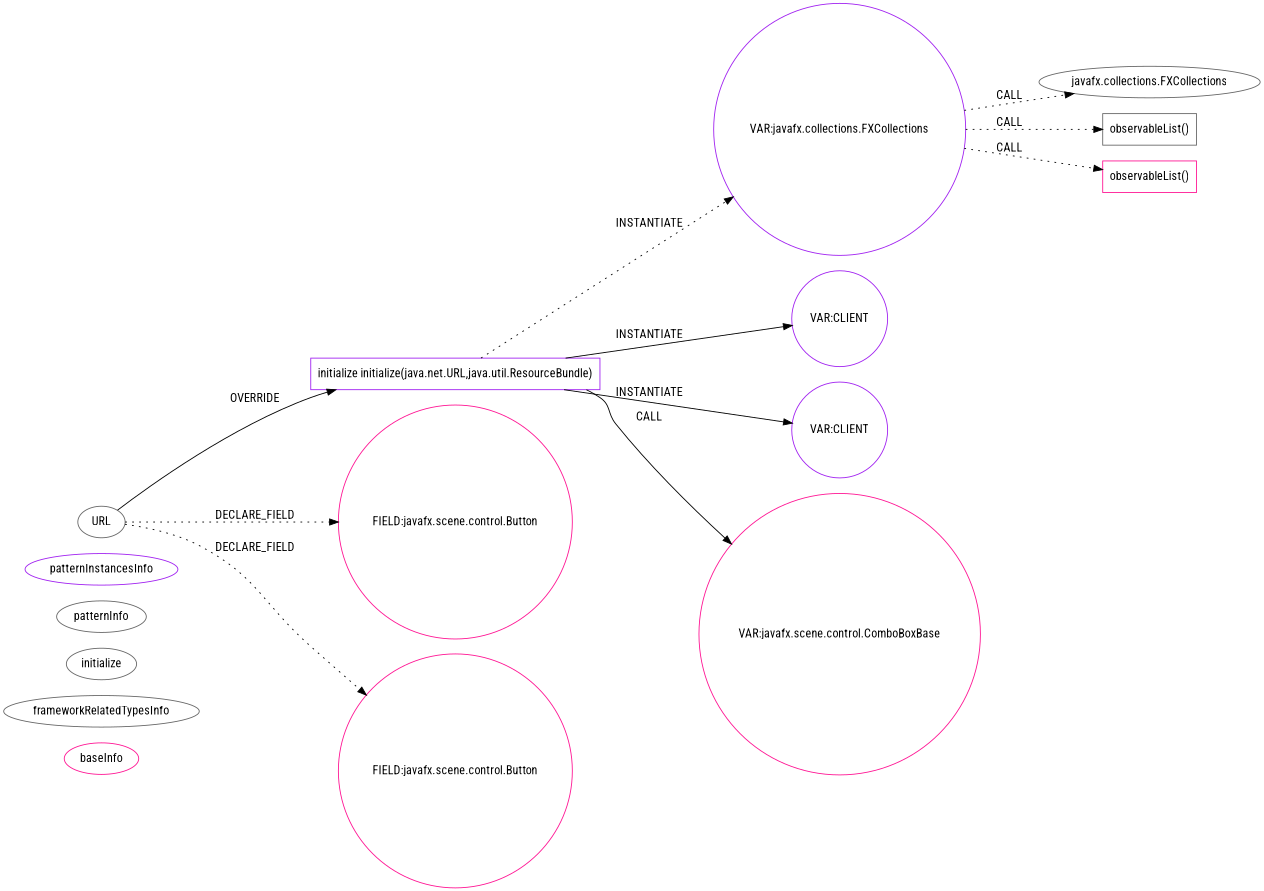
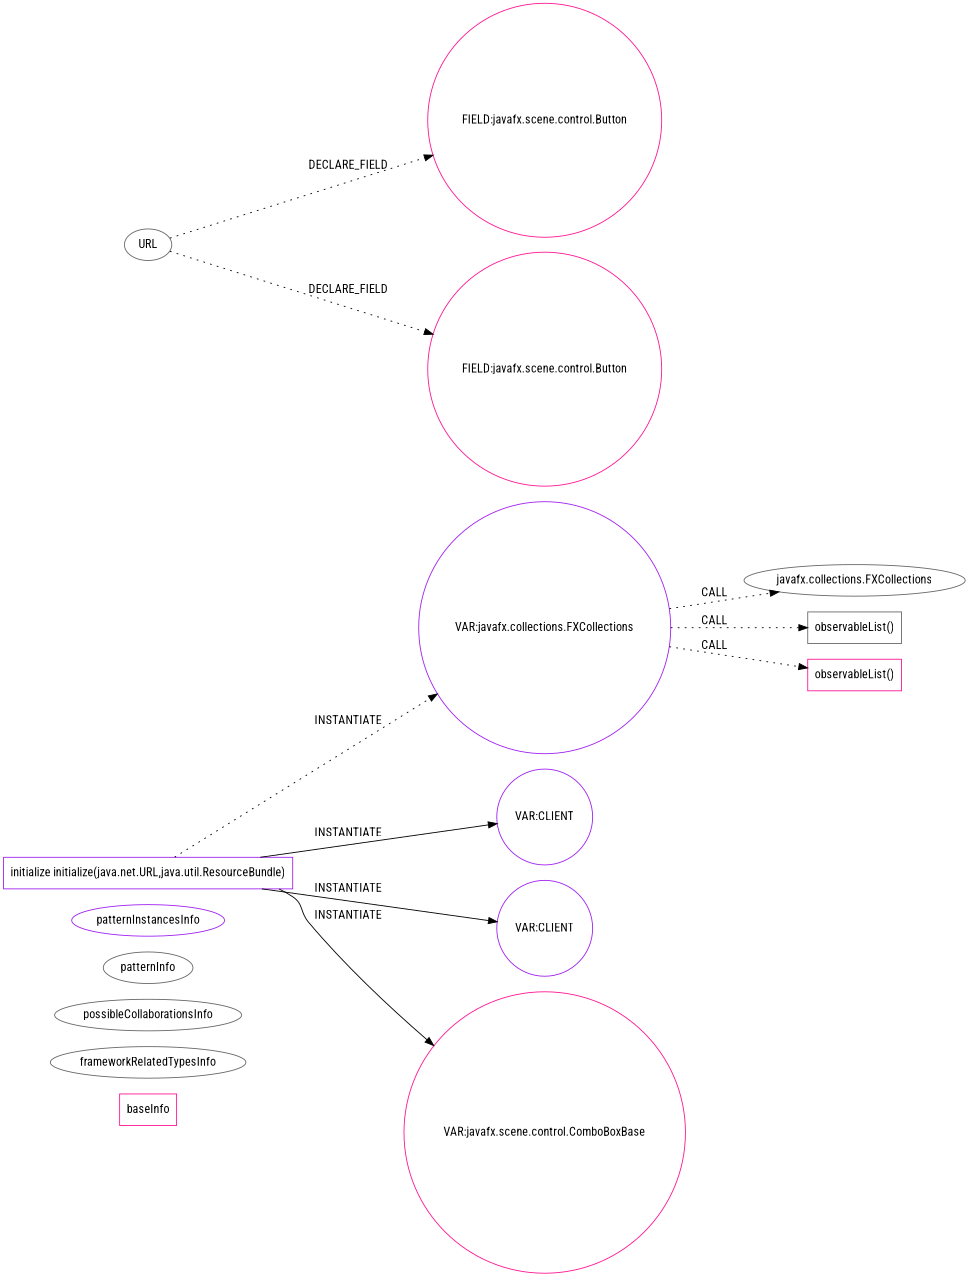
edge "initialize initialize(java.net.URL,java.util.ResourceBundle)" -> "VAR:javafx.scene.control.ComboBoxBase": label "CALL" -> "INSTANTIATE"
edge "URL" -> "initialize initialize(java.net.URL,java.util.ResourceBundle)": removed, label "OVERRIDE"
node "initialize": label "initialize" -> "possibleCollaborationsInfo"
node "baseInfo": shape ellipse -> box
